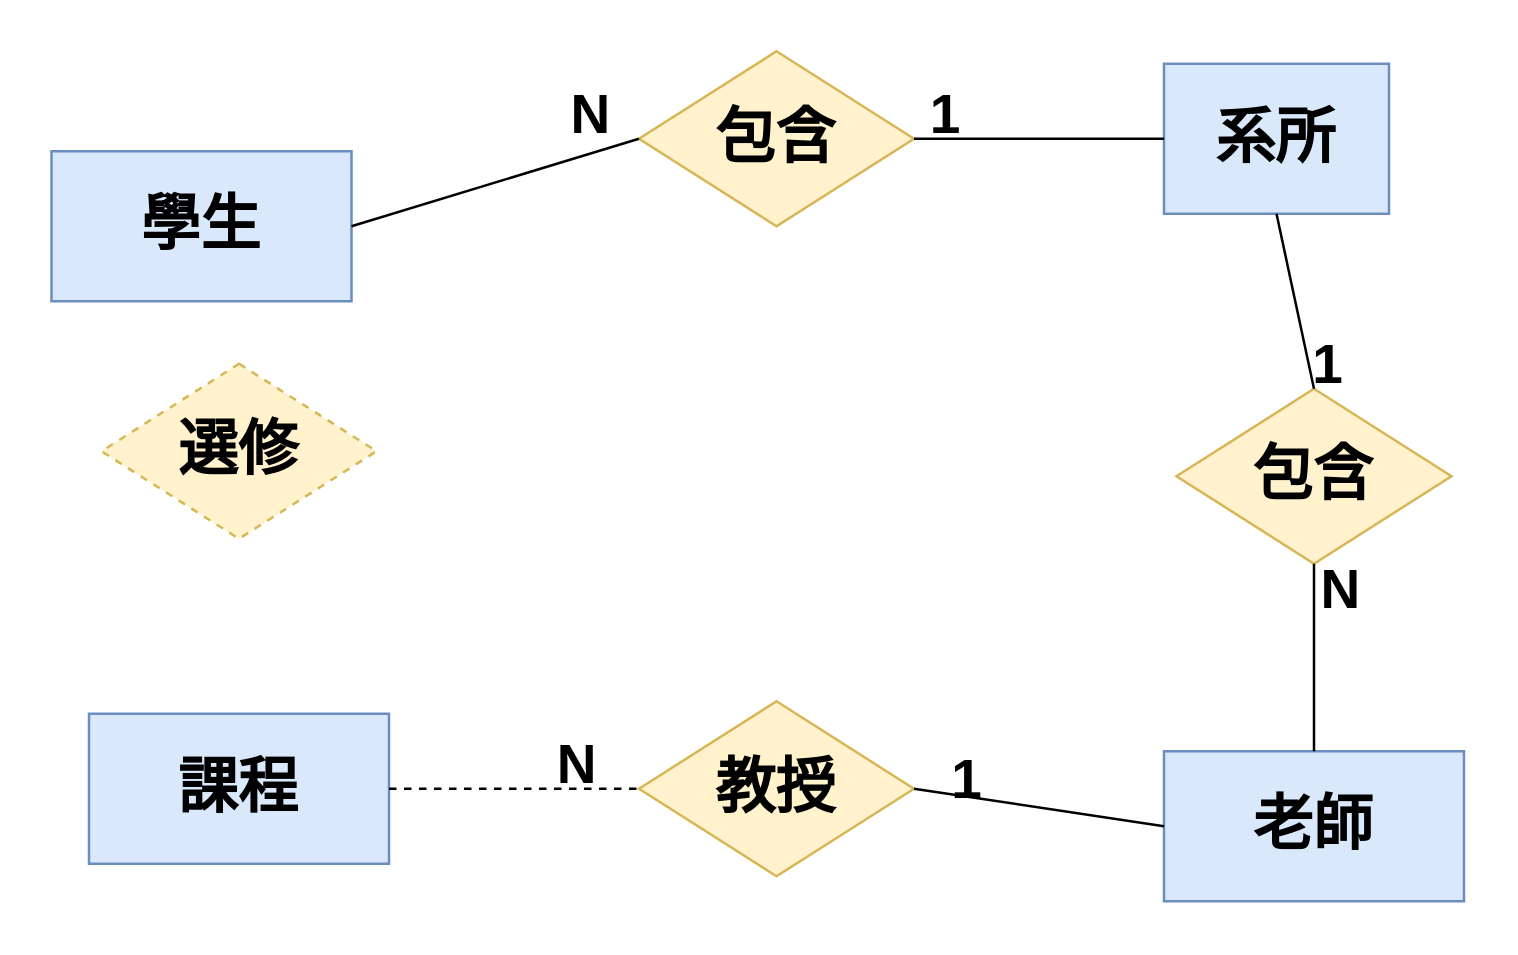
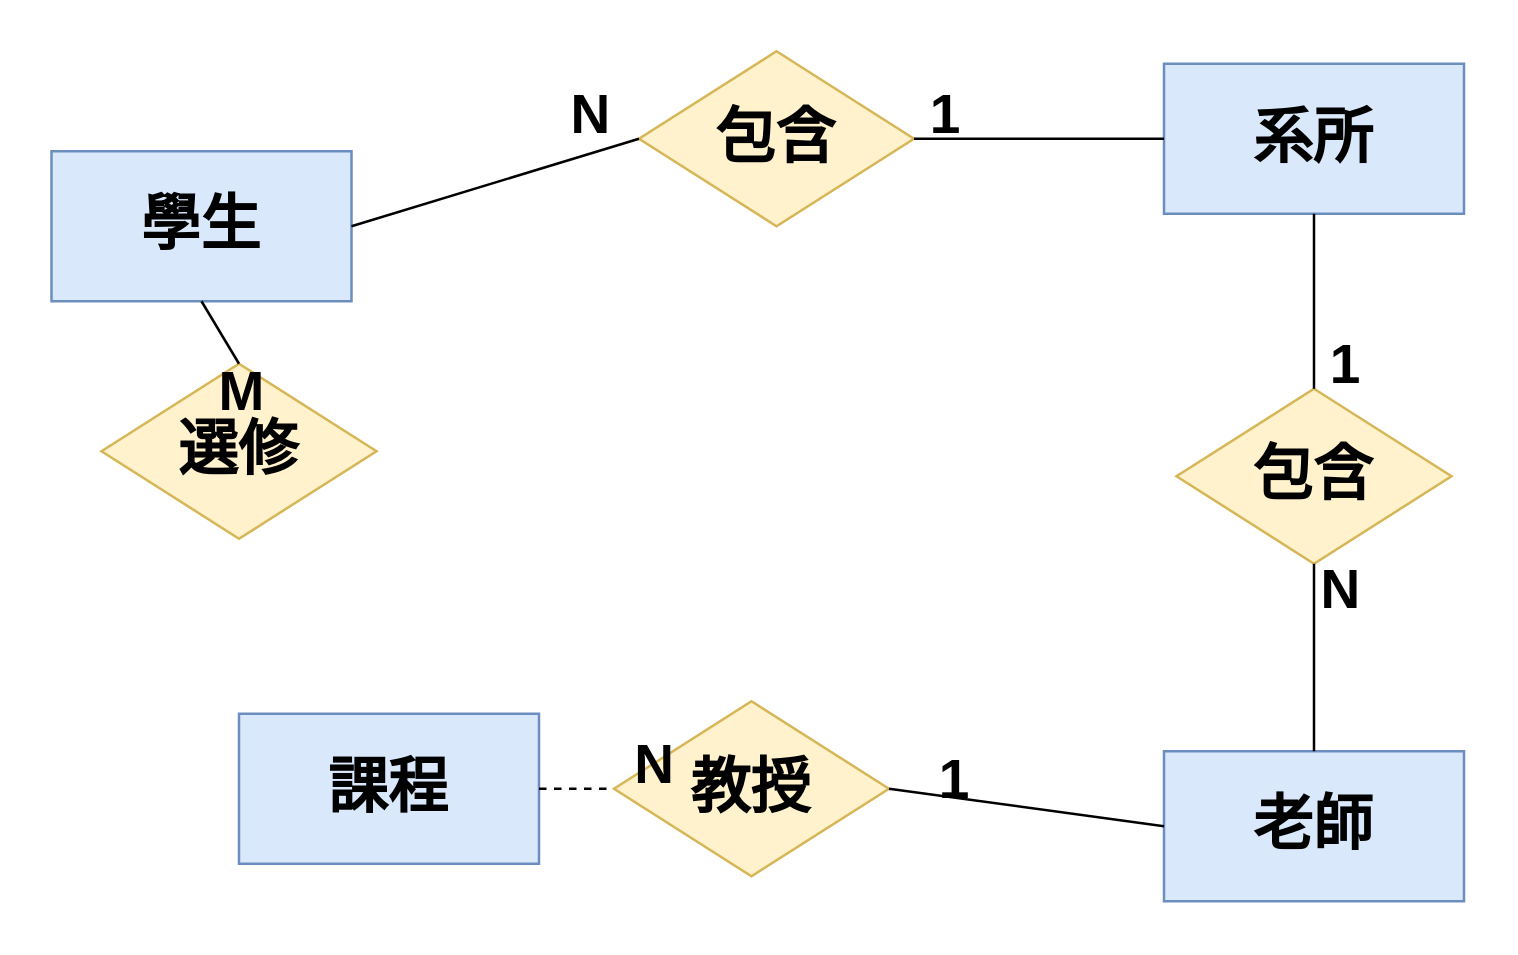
node "系所": size 225x150 -> 300x150
edge "學生" -- "選修": added, label "M"
node "選修": style dashed -> solid
node "課程": moved (239, 789) -> (389, 789)
node "教授": moved (776, 789) -> (751, 789)
